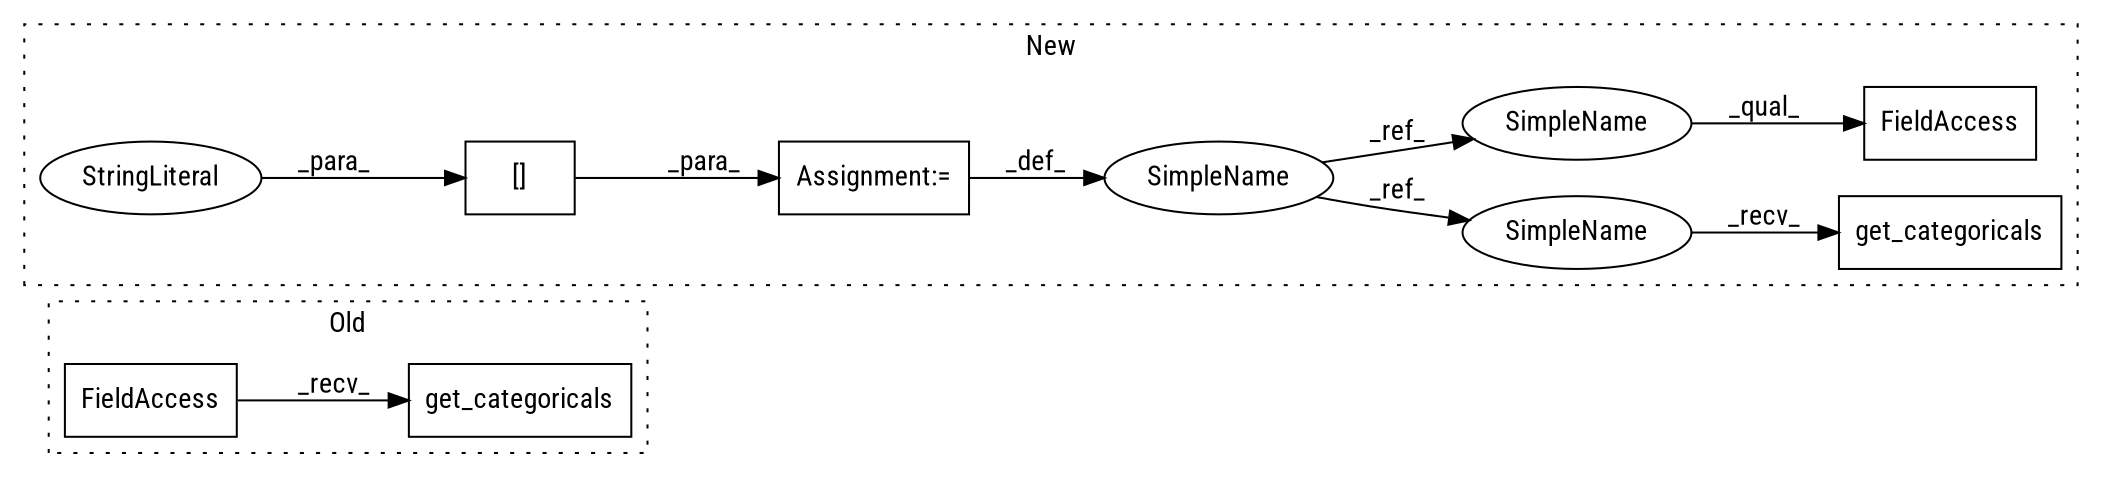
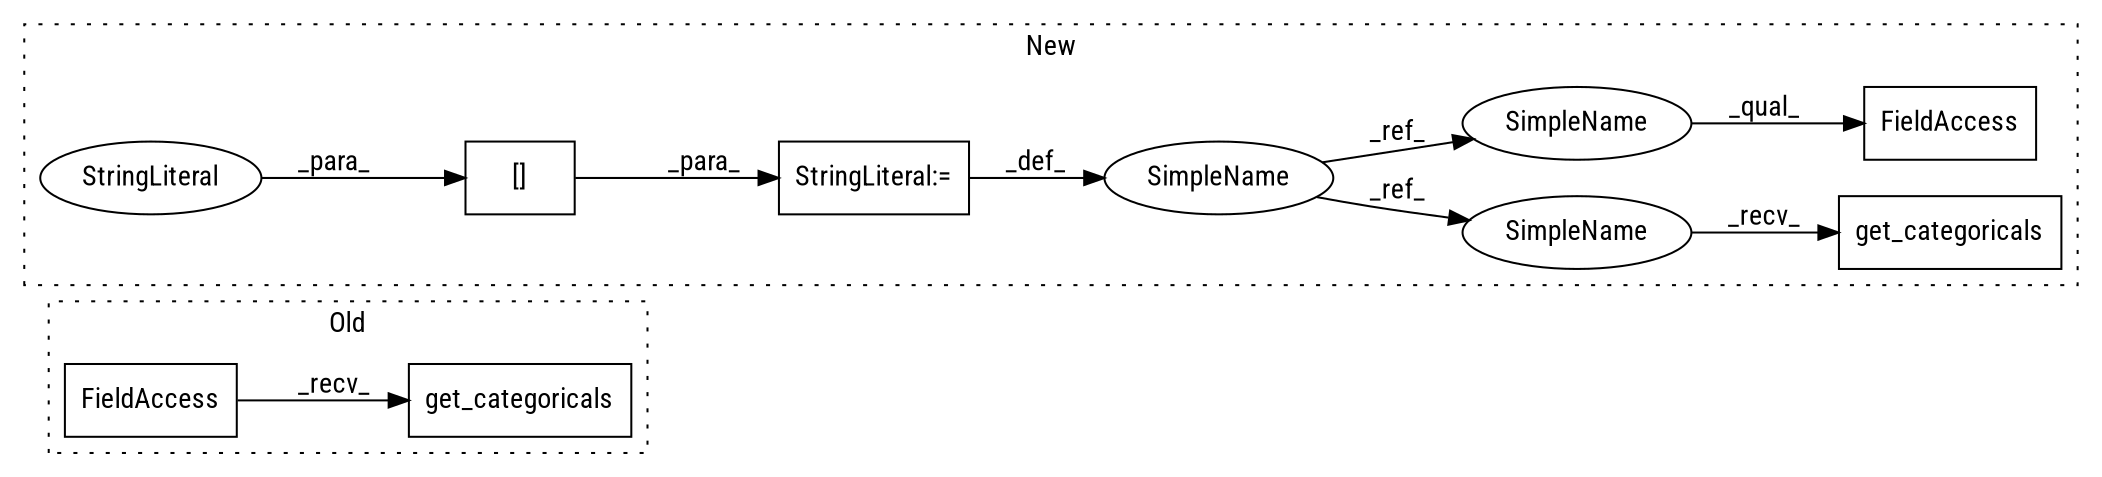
node "Assignment:=": label "Assignment:=" -> "StringLiteral:="
